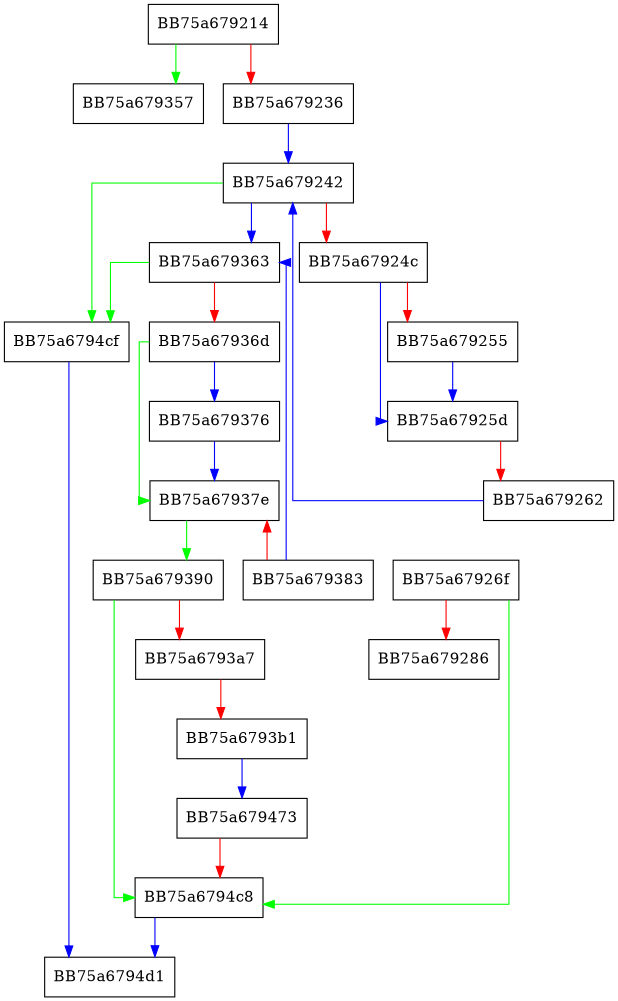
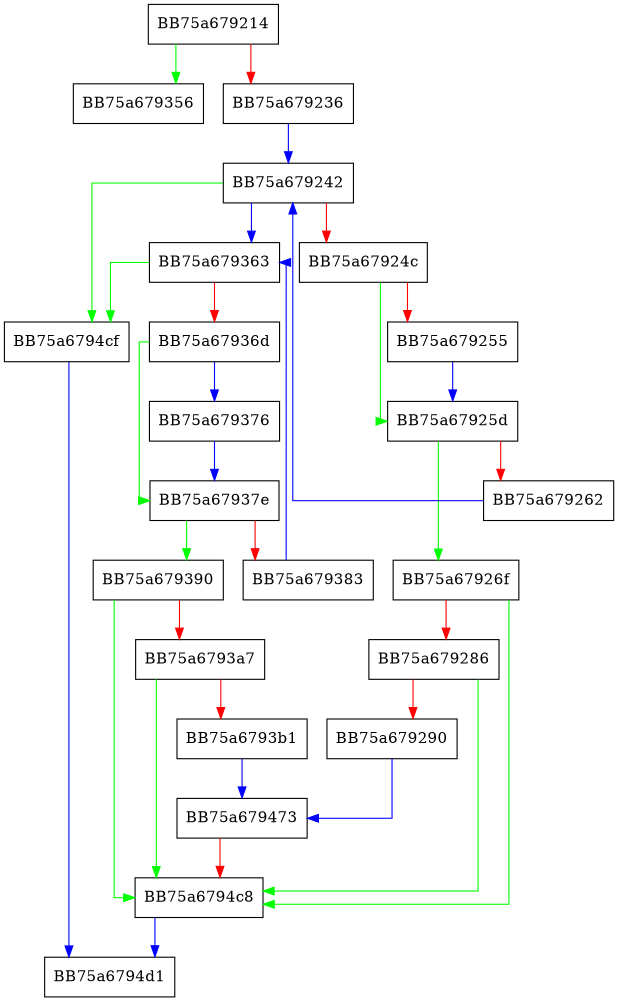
node "BB75a679357": label "BB75a679357" -> "BB75a679356"
edge "BB75a67924c" -> "BB75a67925d": color blue -> green
edge "BB75a67925d" -> "BB75a67926f": added
edge "BB75a679383" -> "BB75a67937e": reversed
node "BB75a679290": added
edge "BB75a6793a7" -> "BB75a6794c8": added
edge "BB75a679286" -> "BB75a6794c8": added
